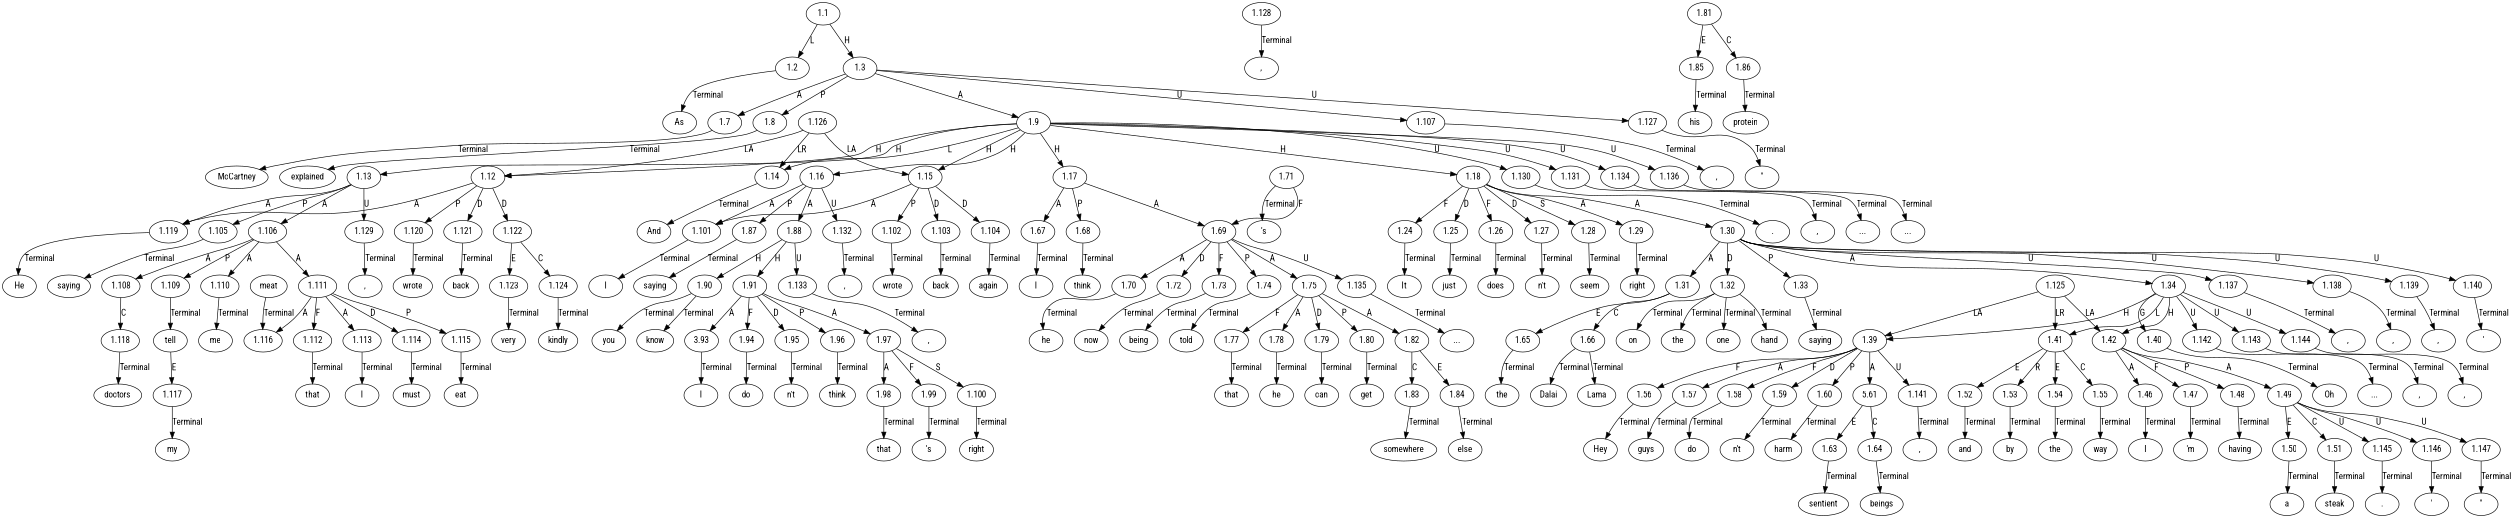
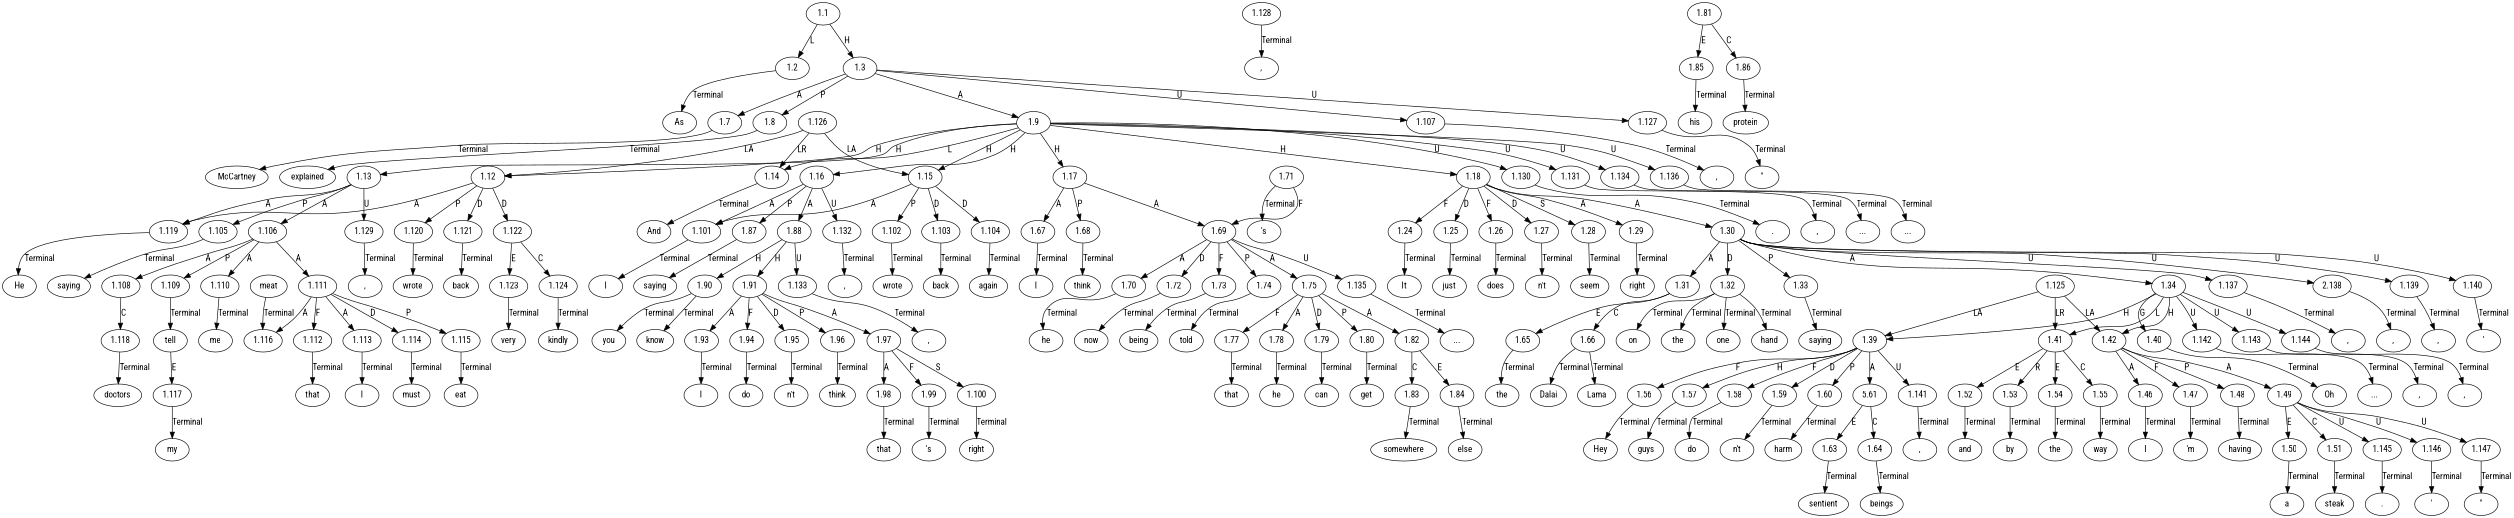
node "1.138": label "1.138" -> "2.138"
node "3.93": label "3.93" -> "1.93"
edge "1.39" -> "1.57": label "A" -> "H"
